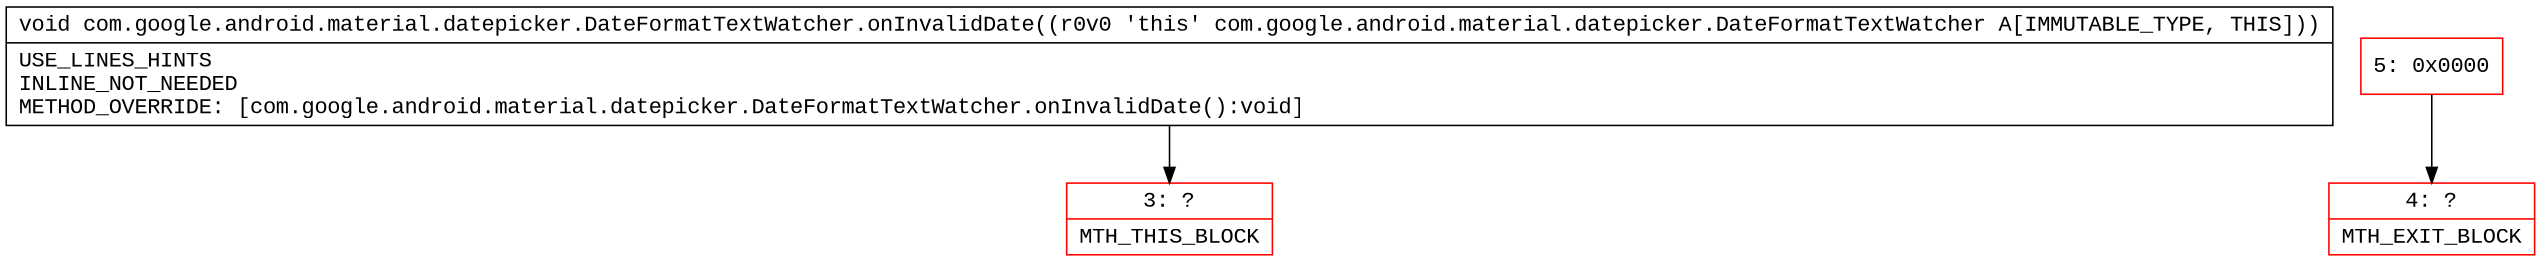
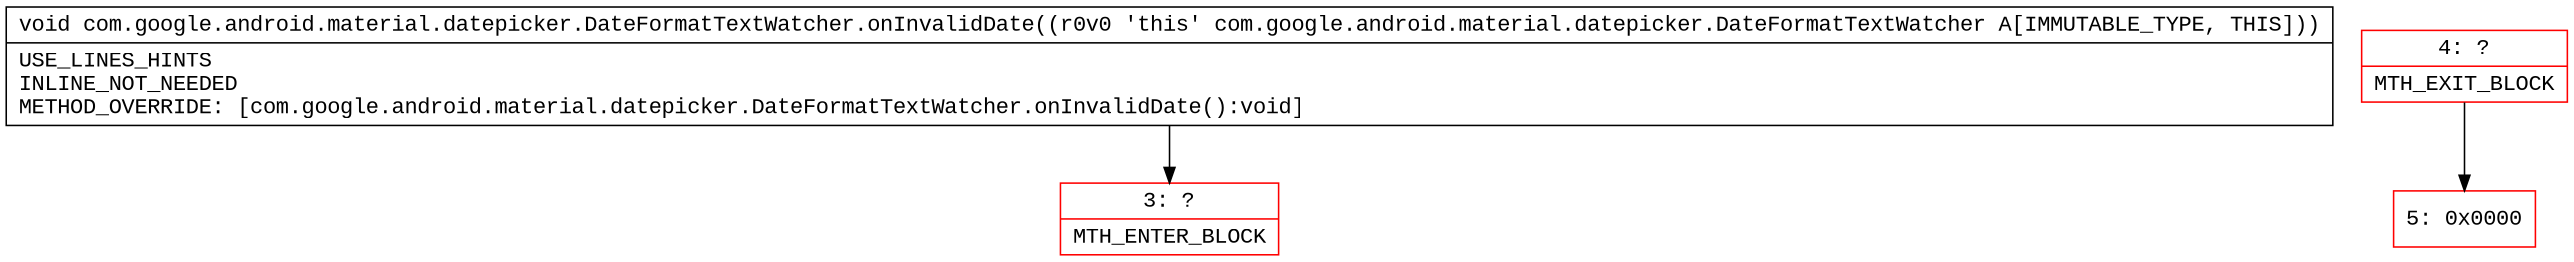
edge "5: 0x0000" -> "4: ?": reversed
node "3: ?": text "MTH_THIS_BLOCK" -> "MTH_ENTER_BLOCK"
